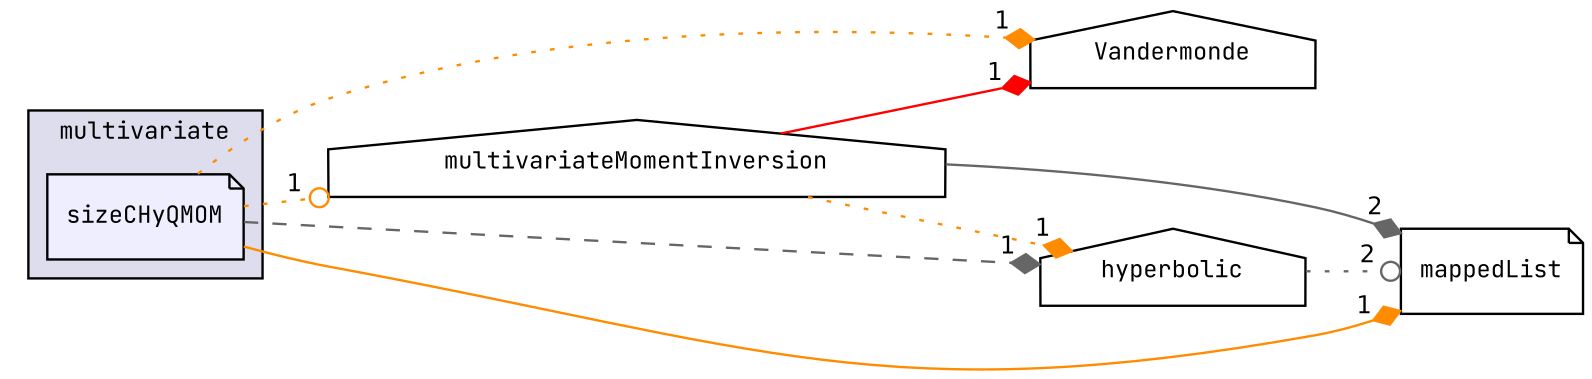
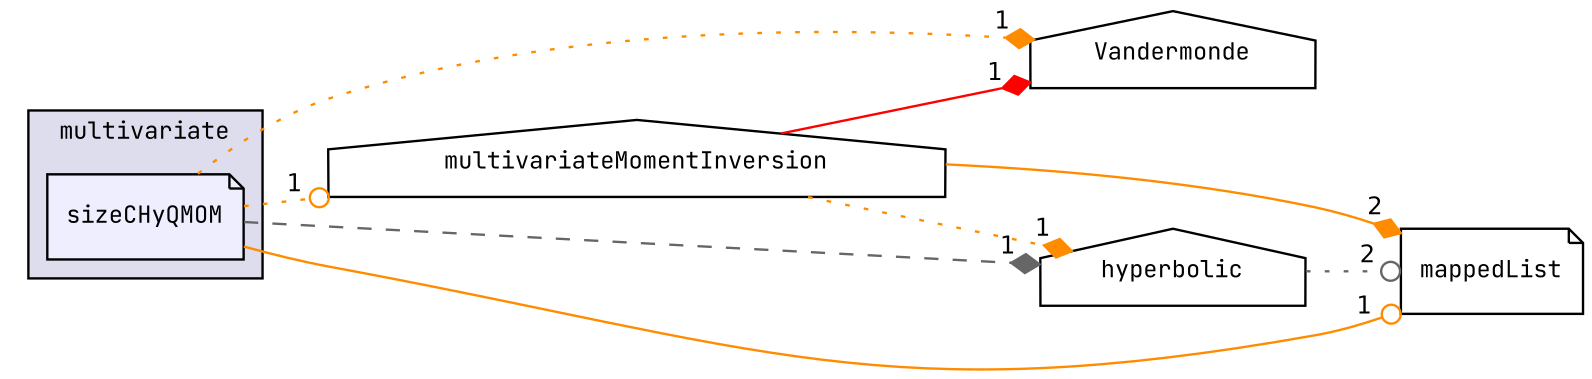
edge "multivariateMomentInversion" -> "mappedList": color gray40 -> darkorange
edge "sizeCHyQMOM" -> "mappedList": arrowhead diamond -> odot
